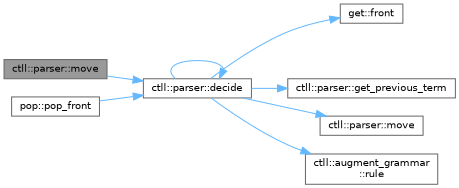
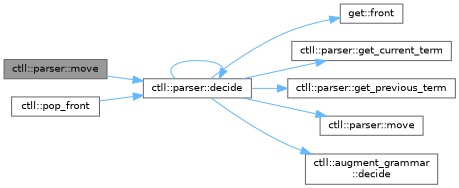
node "ctll::parser::get_current_term": added
node "pop::pop_front": label "pop::pop_front" -> "ctll::pop_front"
node "ctll::augment_grammar ::rule": label "ctll::augment_grammar ::rule" -> "ctll::augment_grammar ::decide"
